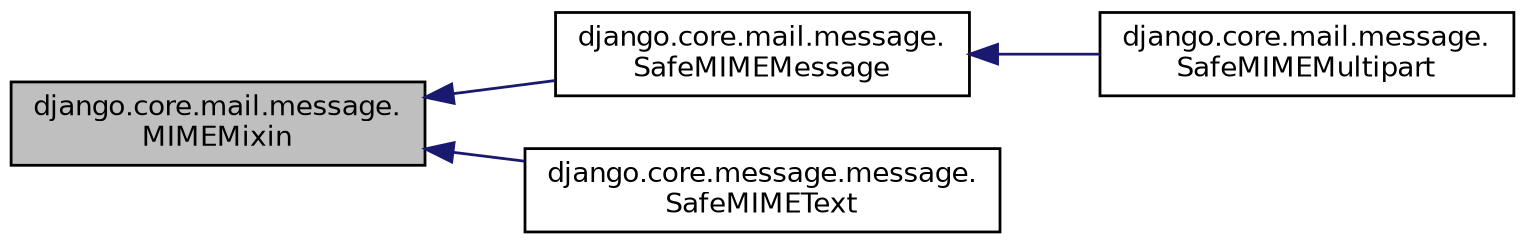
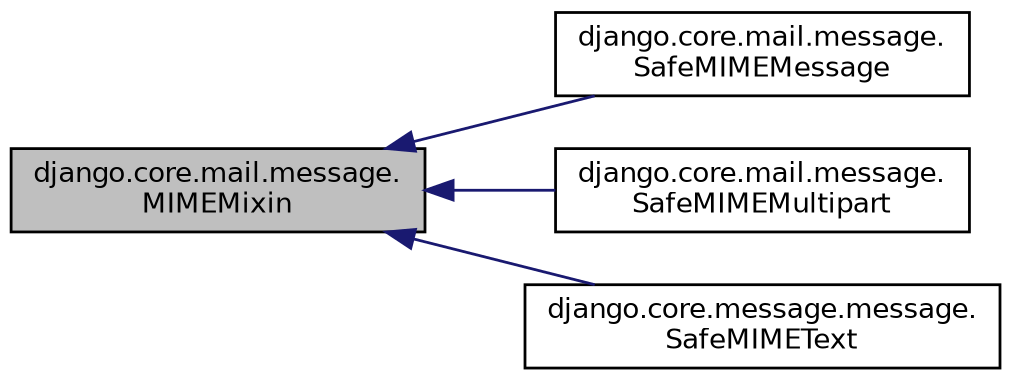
edge "django.core.mail.message. SafeMIMEMultipart" -> "django.core.mail.message. SafeMIMEMessage": now "django.core.mail.message. SafeMIMEMultipart" -> "django.core.mail.message. MIMEMixin"
